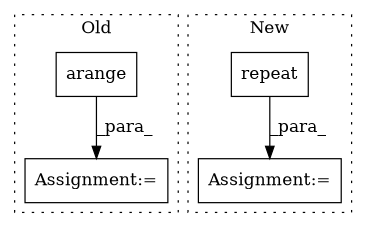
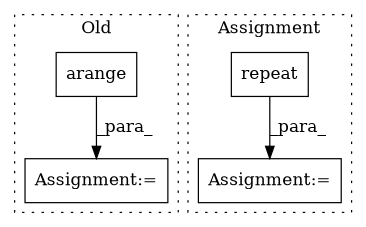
cluster "New": label "New" -> "Assignment"
